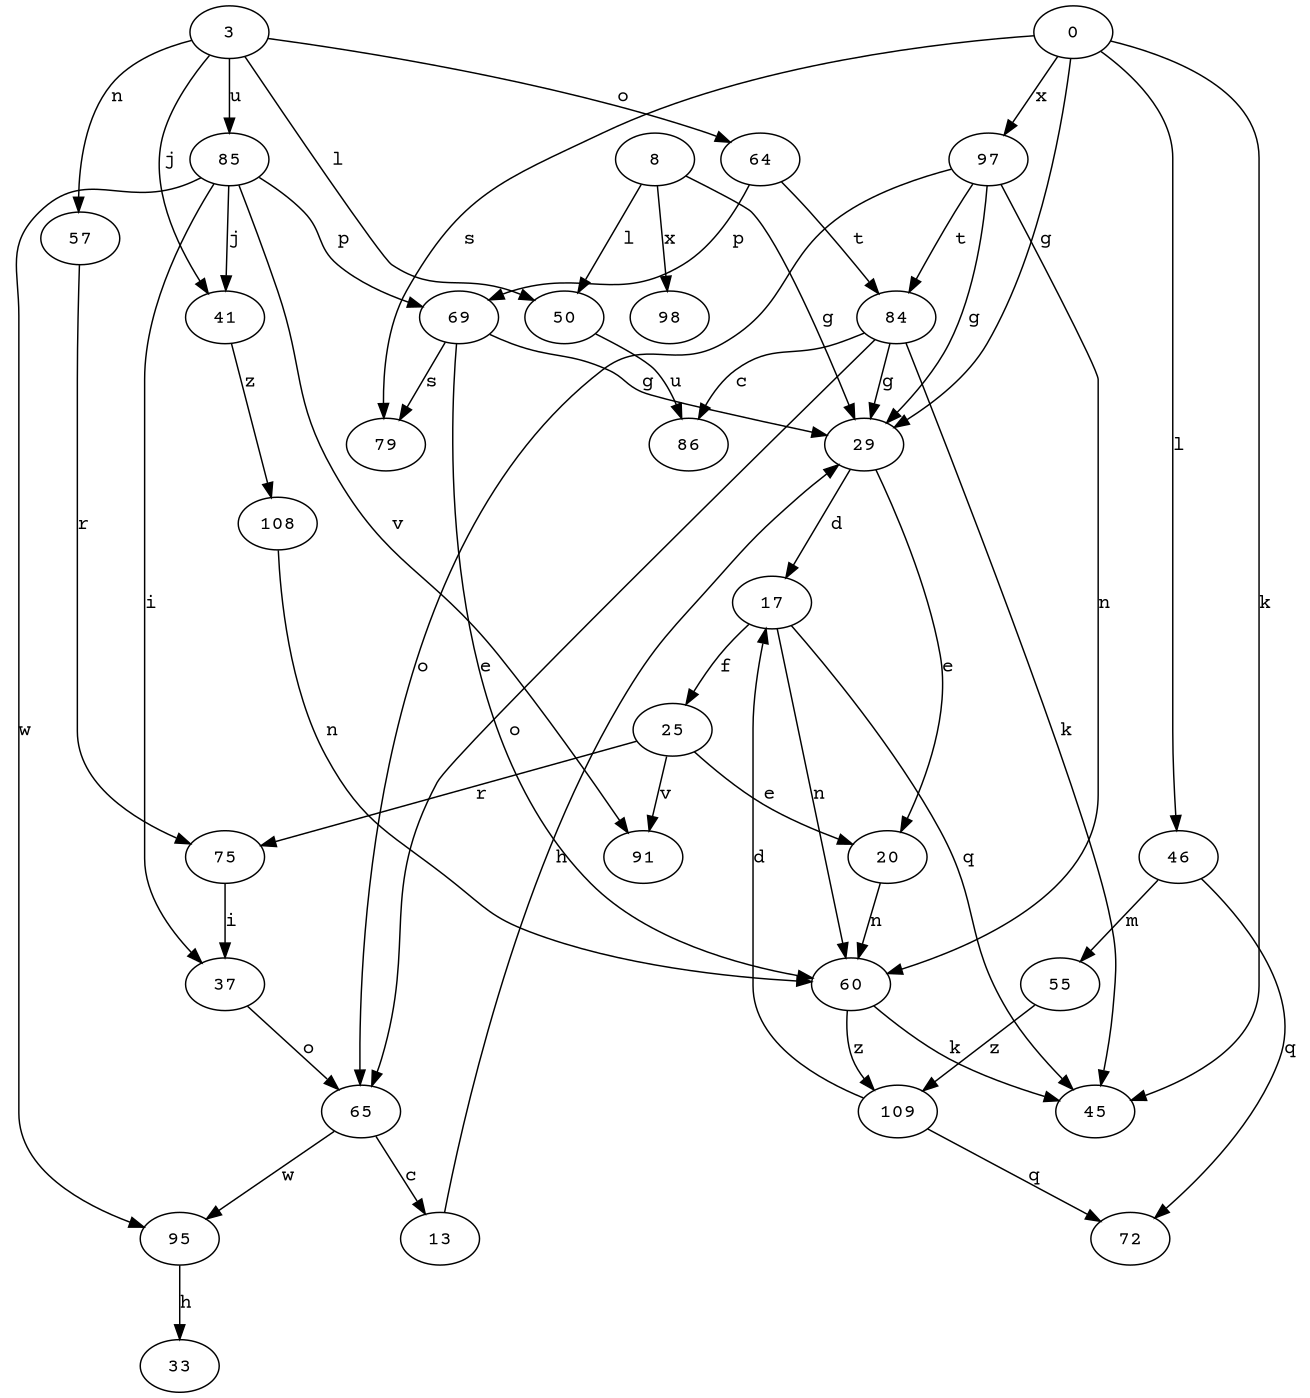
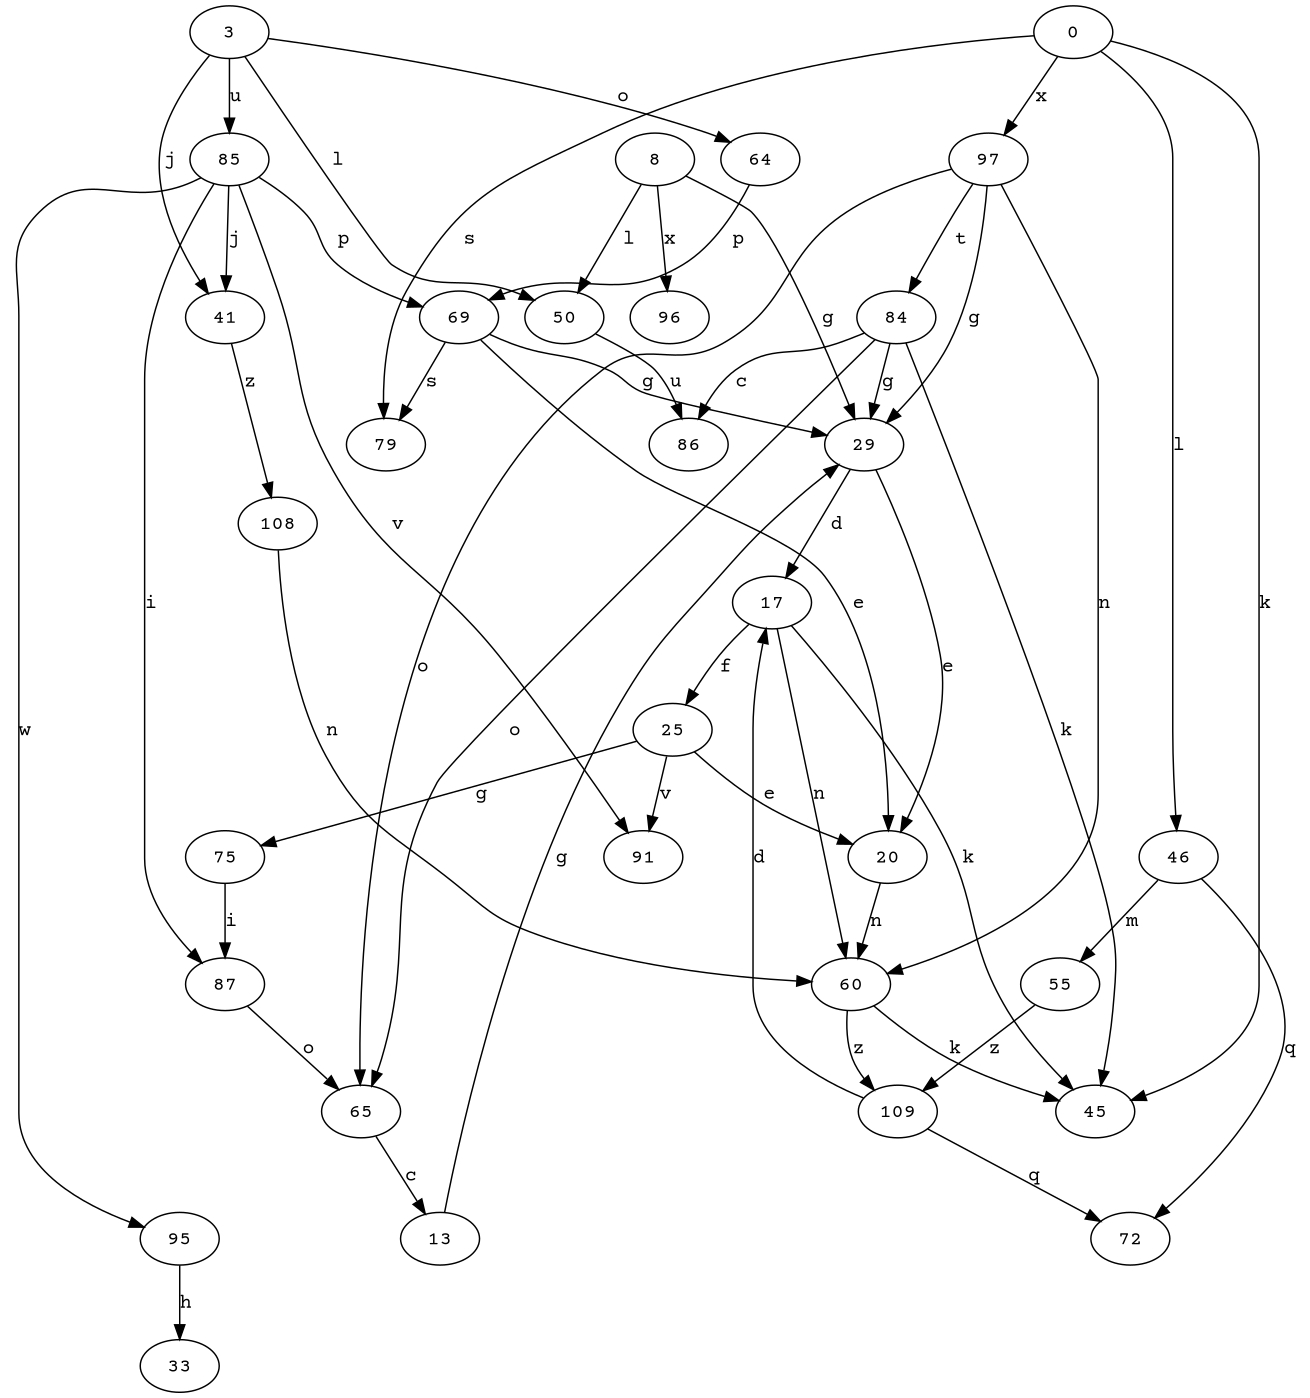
edge "64" -> "84": removed, label "t"
node "57": removed
edge "0" -> "29": removed, label "g"
node "98": label "98" -> "96"
edge "69" -> "60": now "69" -> "20"
edge "25" -> "75": label "r" -> "g"
edge "13" -> "29": label "h" -> "g"
edge "17" -> "45": label "q" -> "k"
node "37": label "37" -> "87"
edge "65" -> "95": removed, label "w"
